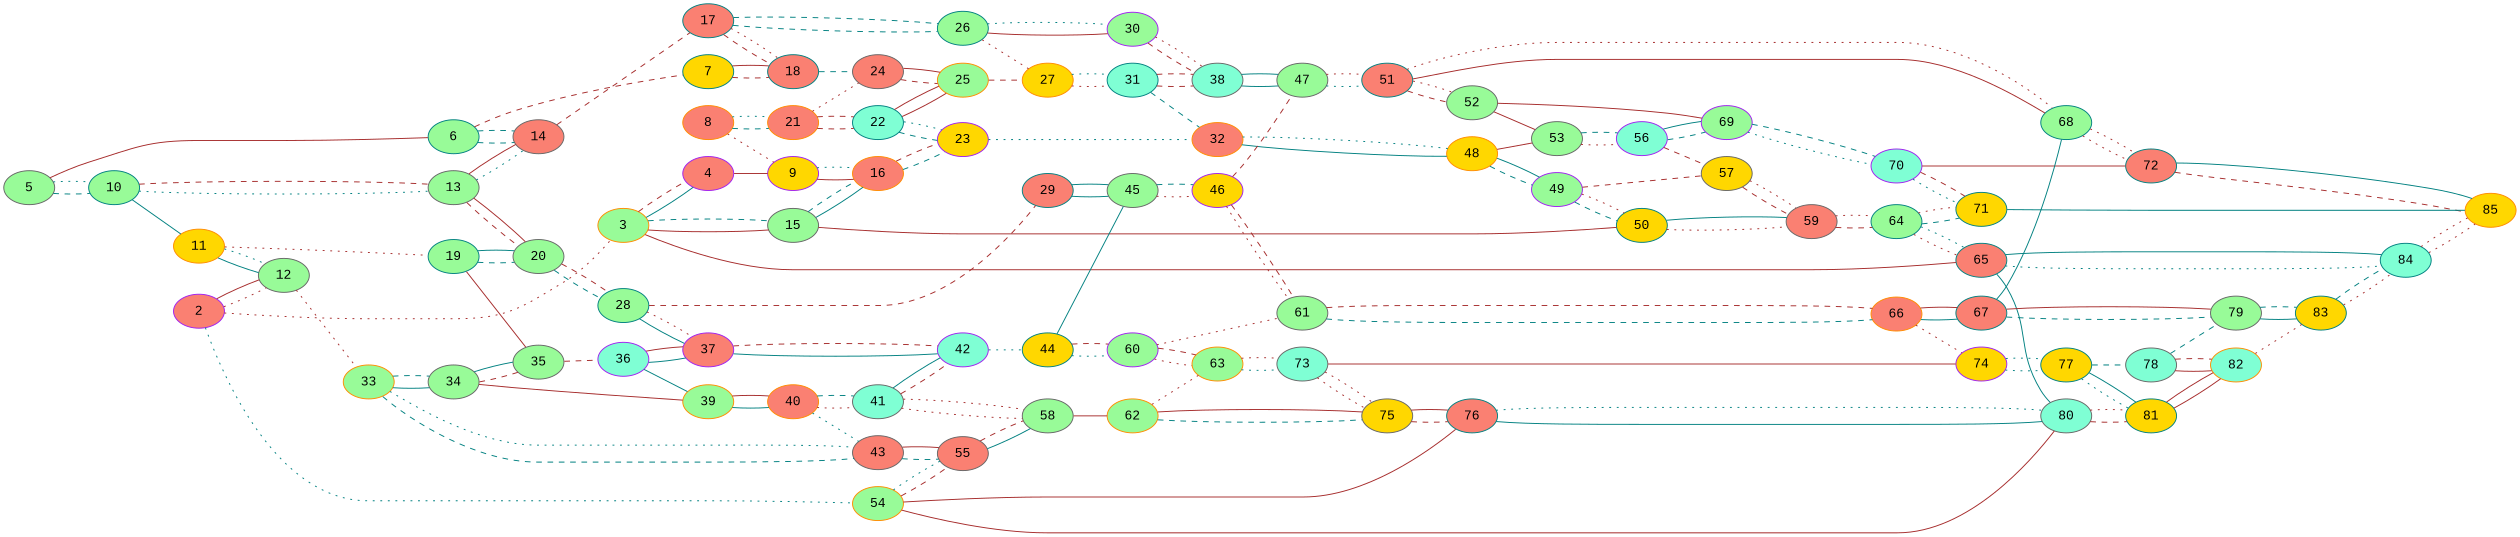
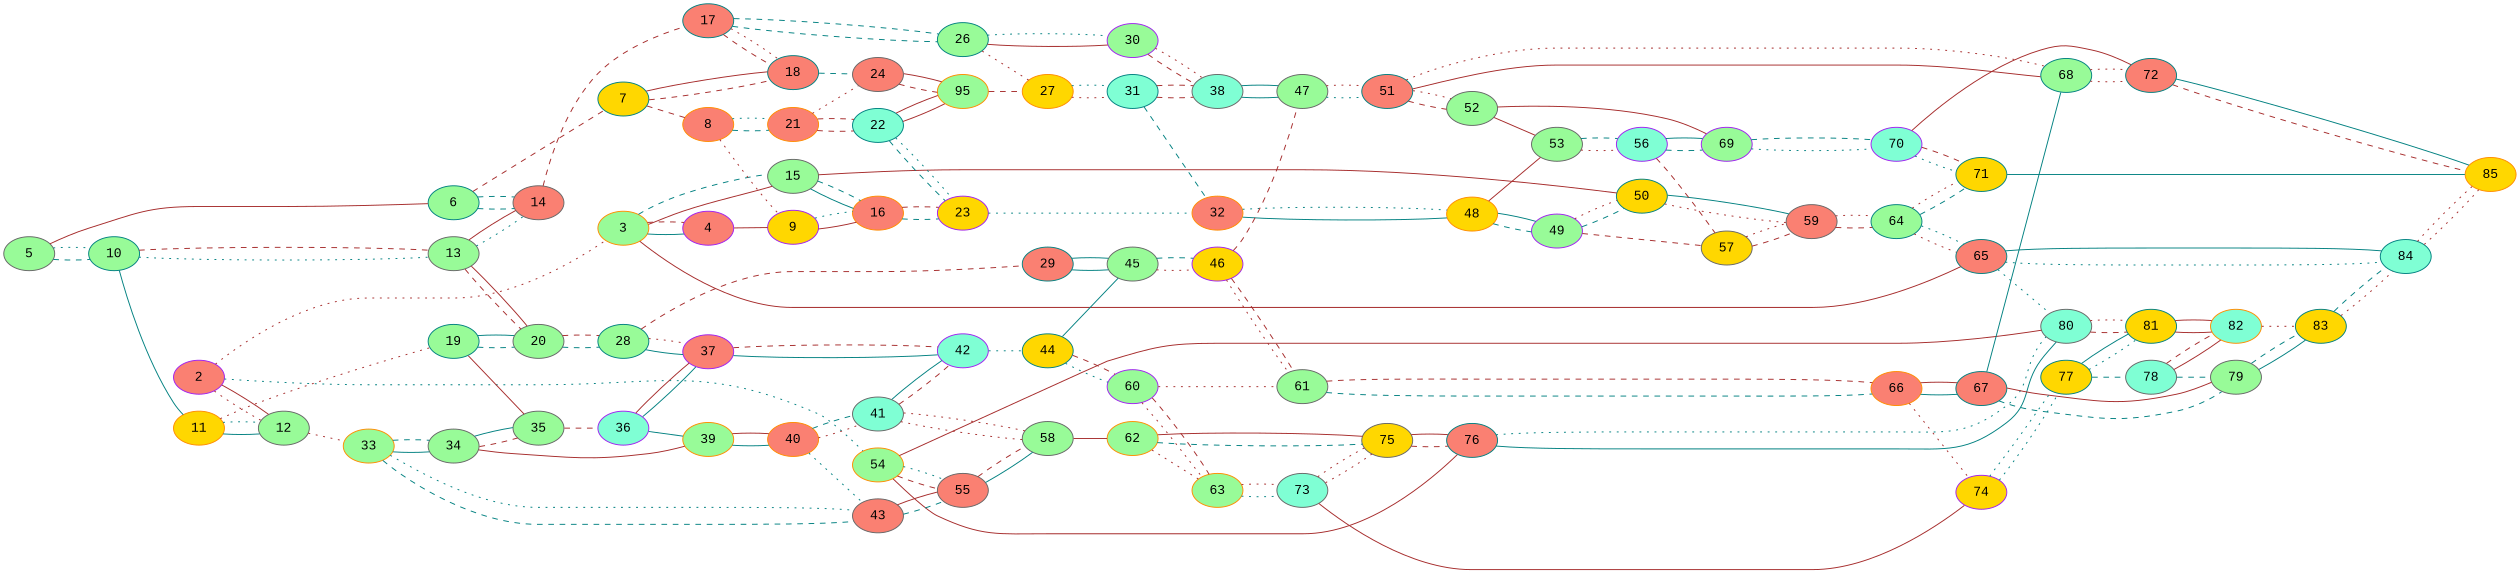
node "25": label "25" -> "95"
edge "7" -- "8": added
edge "65" -- "80": style solid -> dotted
